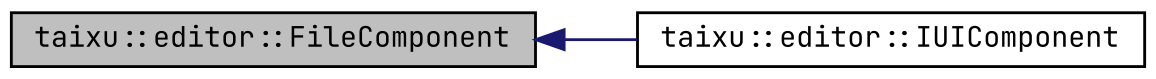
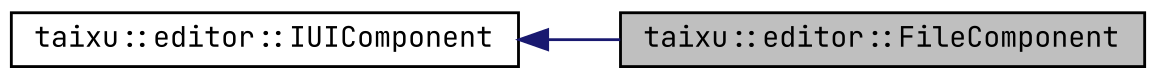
edge "taixu::editor::IUIComponent" -> "taixu::editor::FileComponent": reversed
